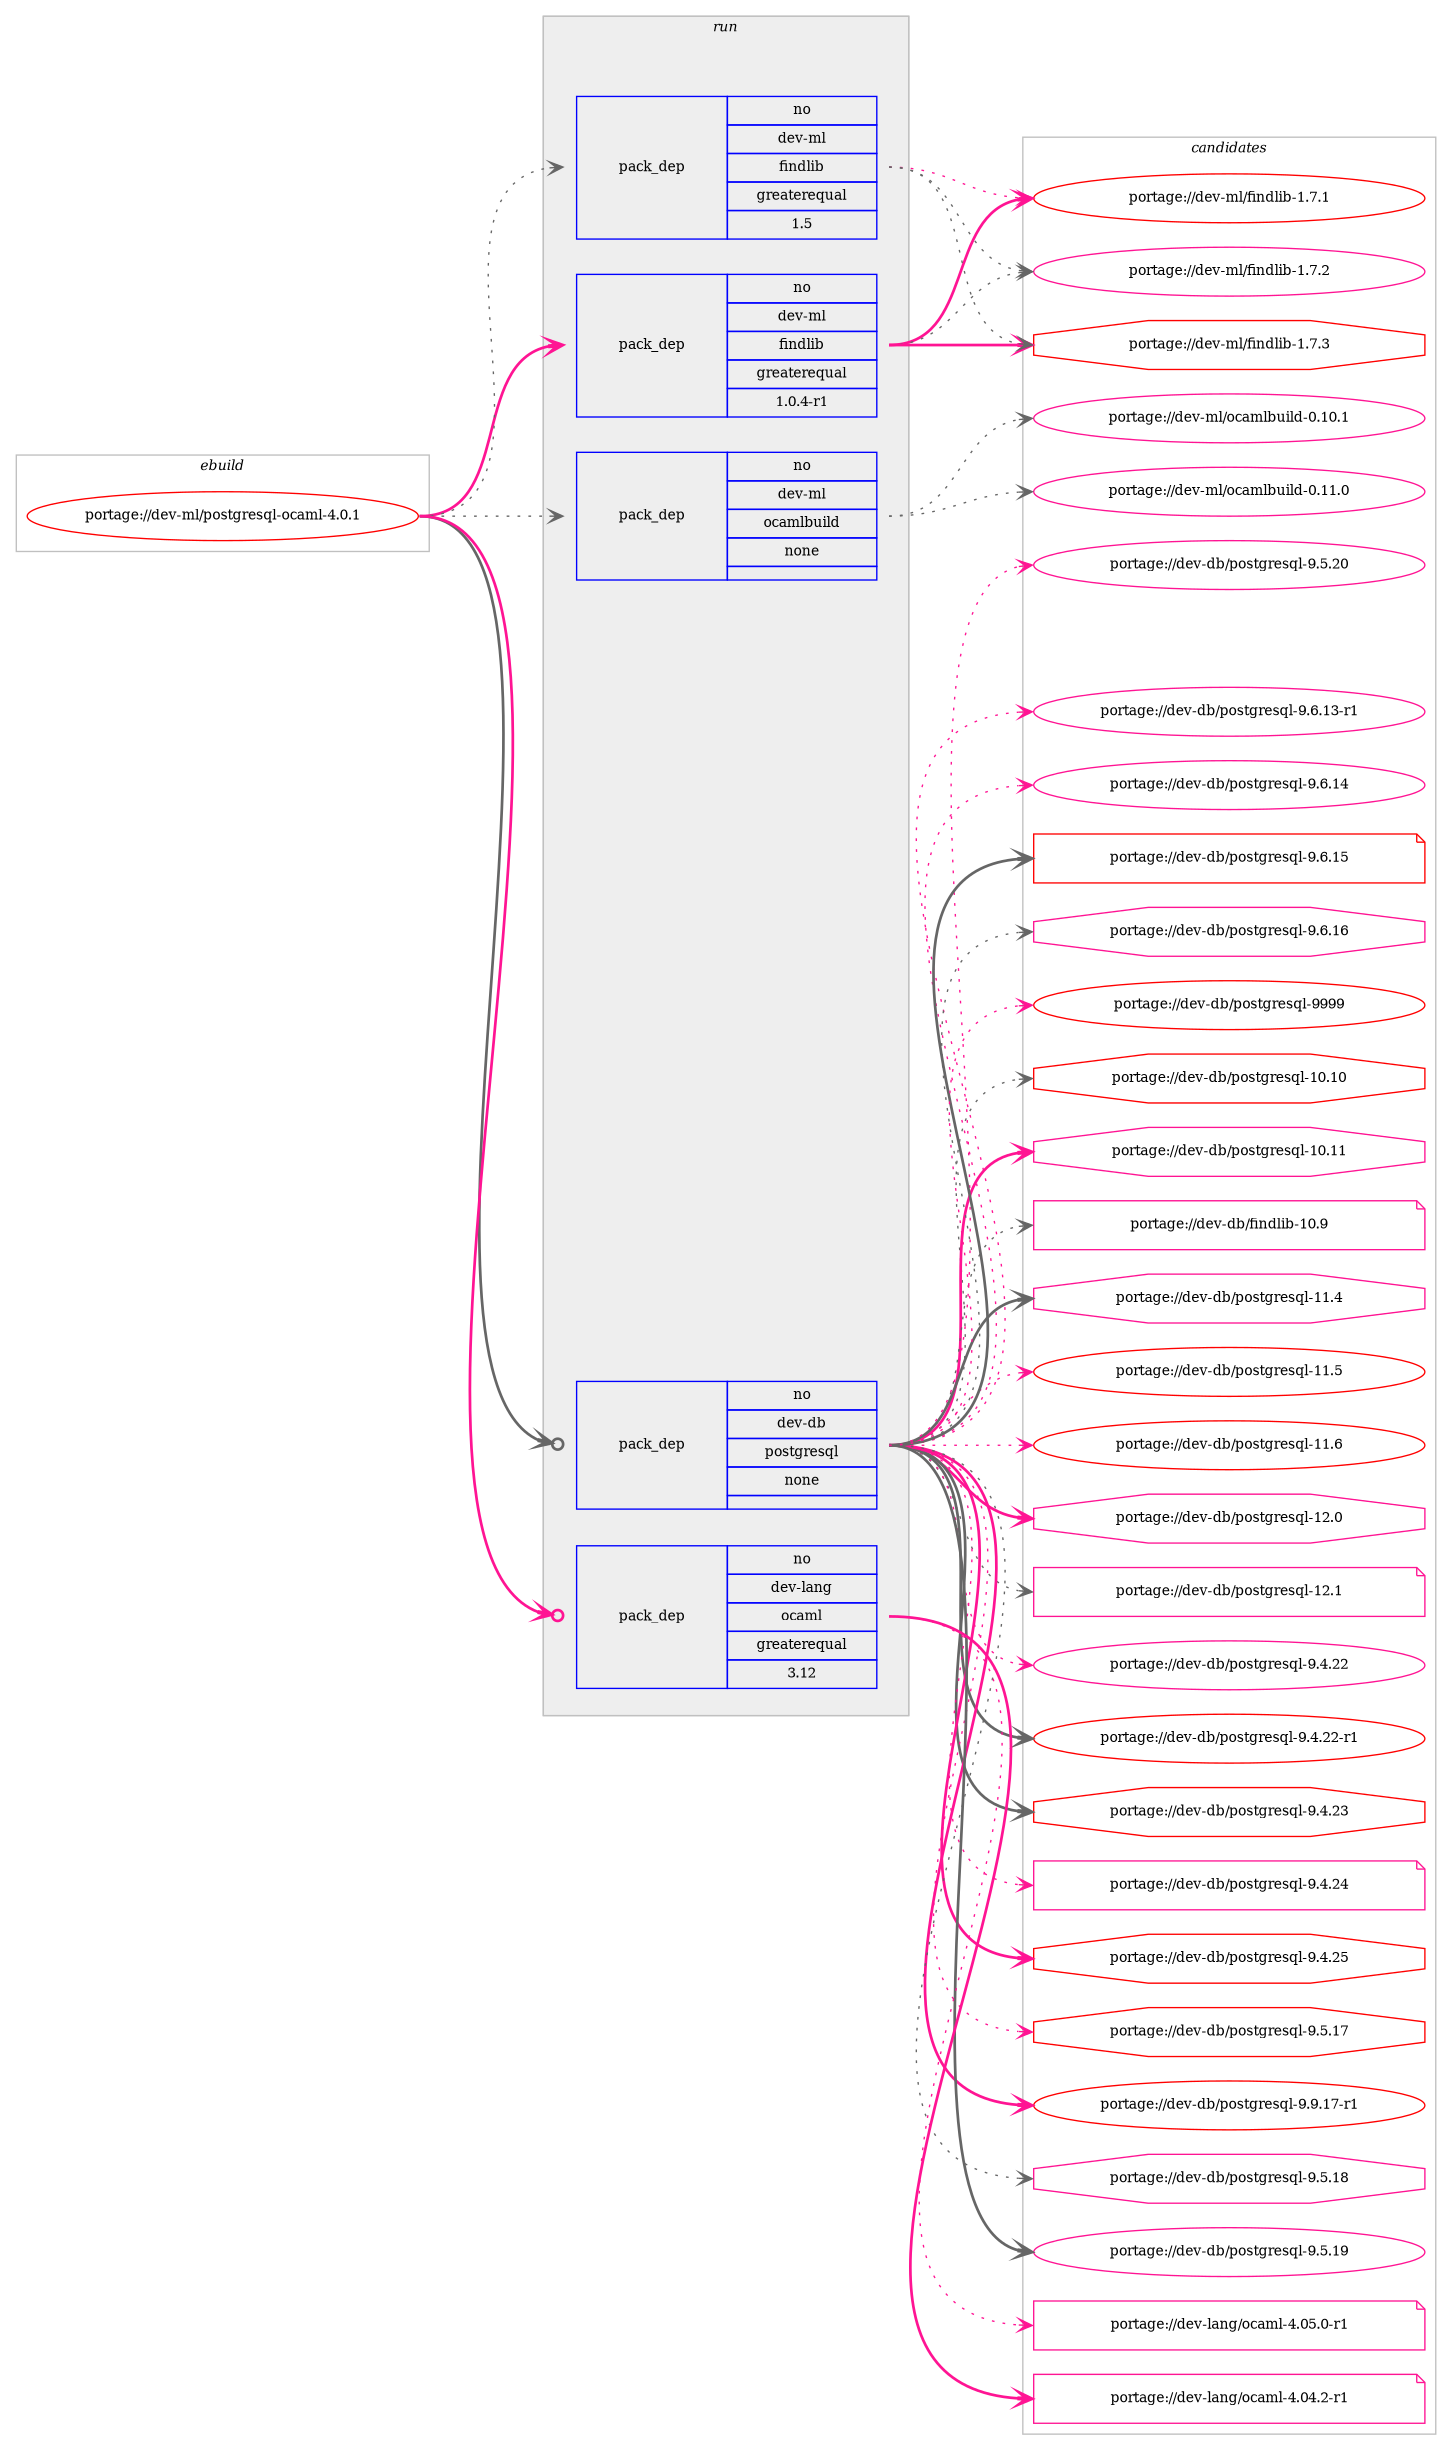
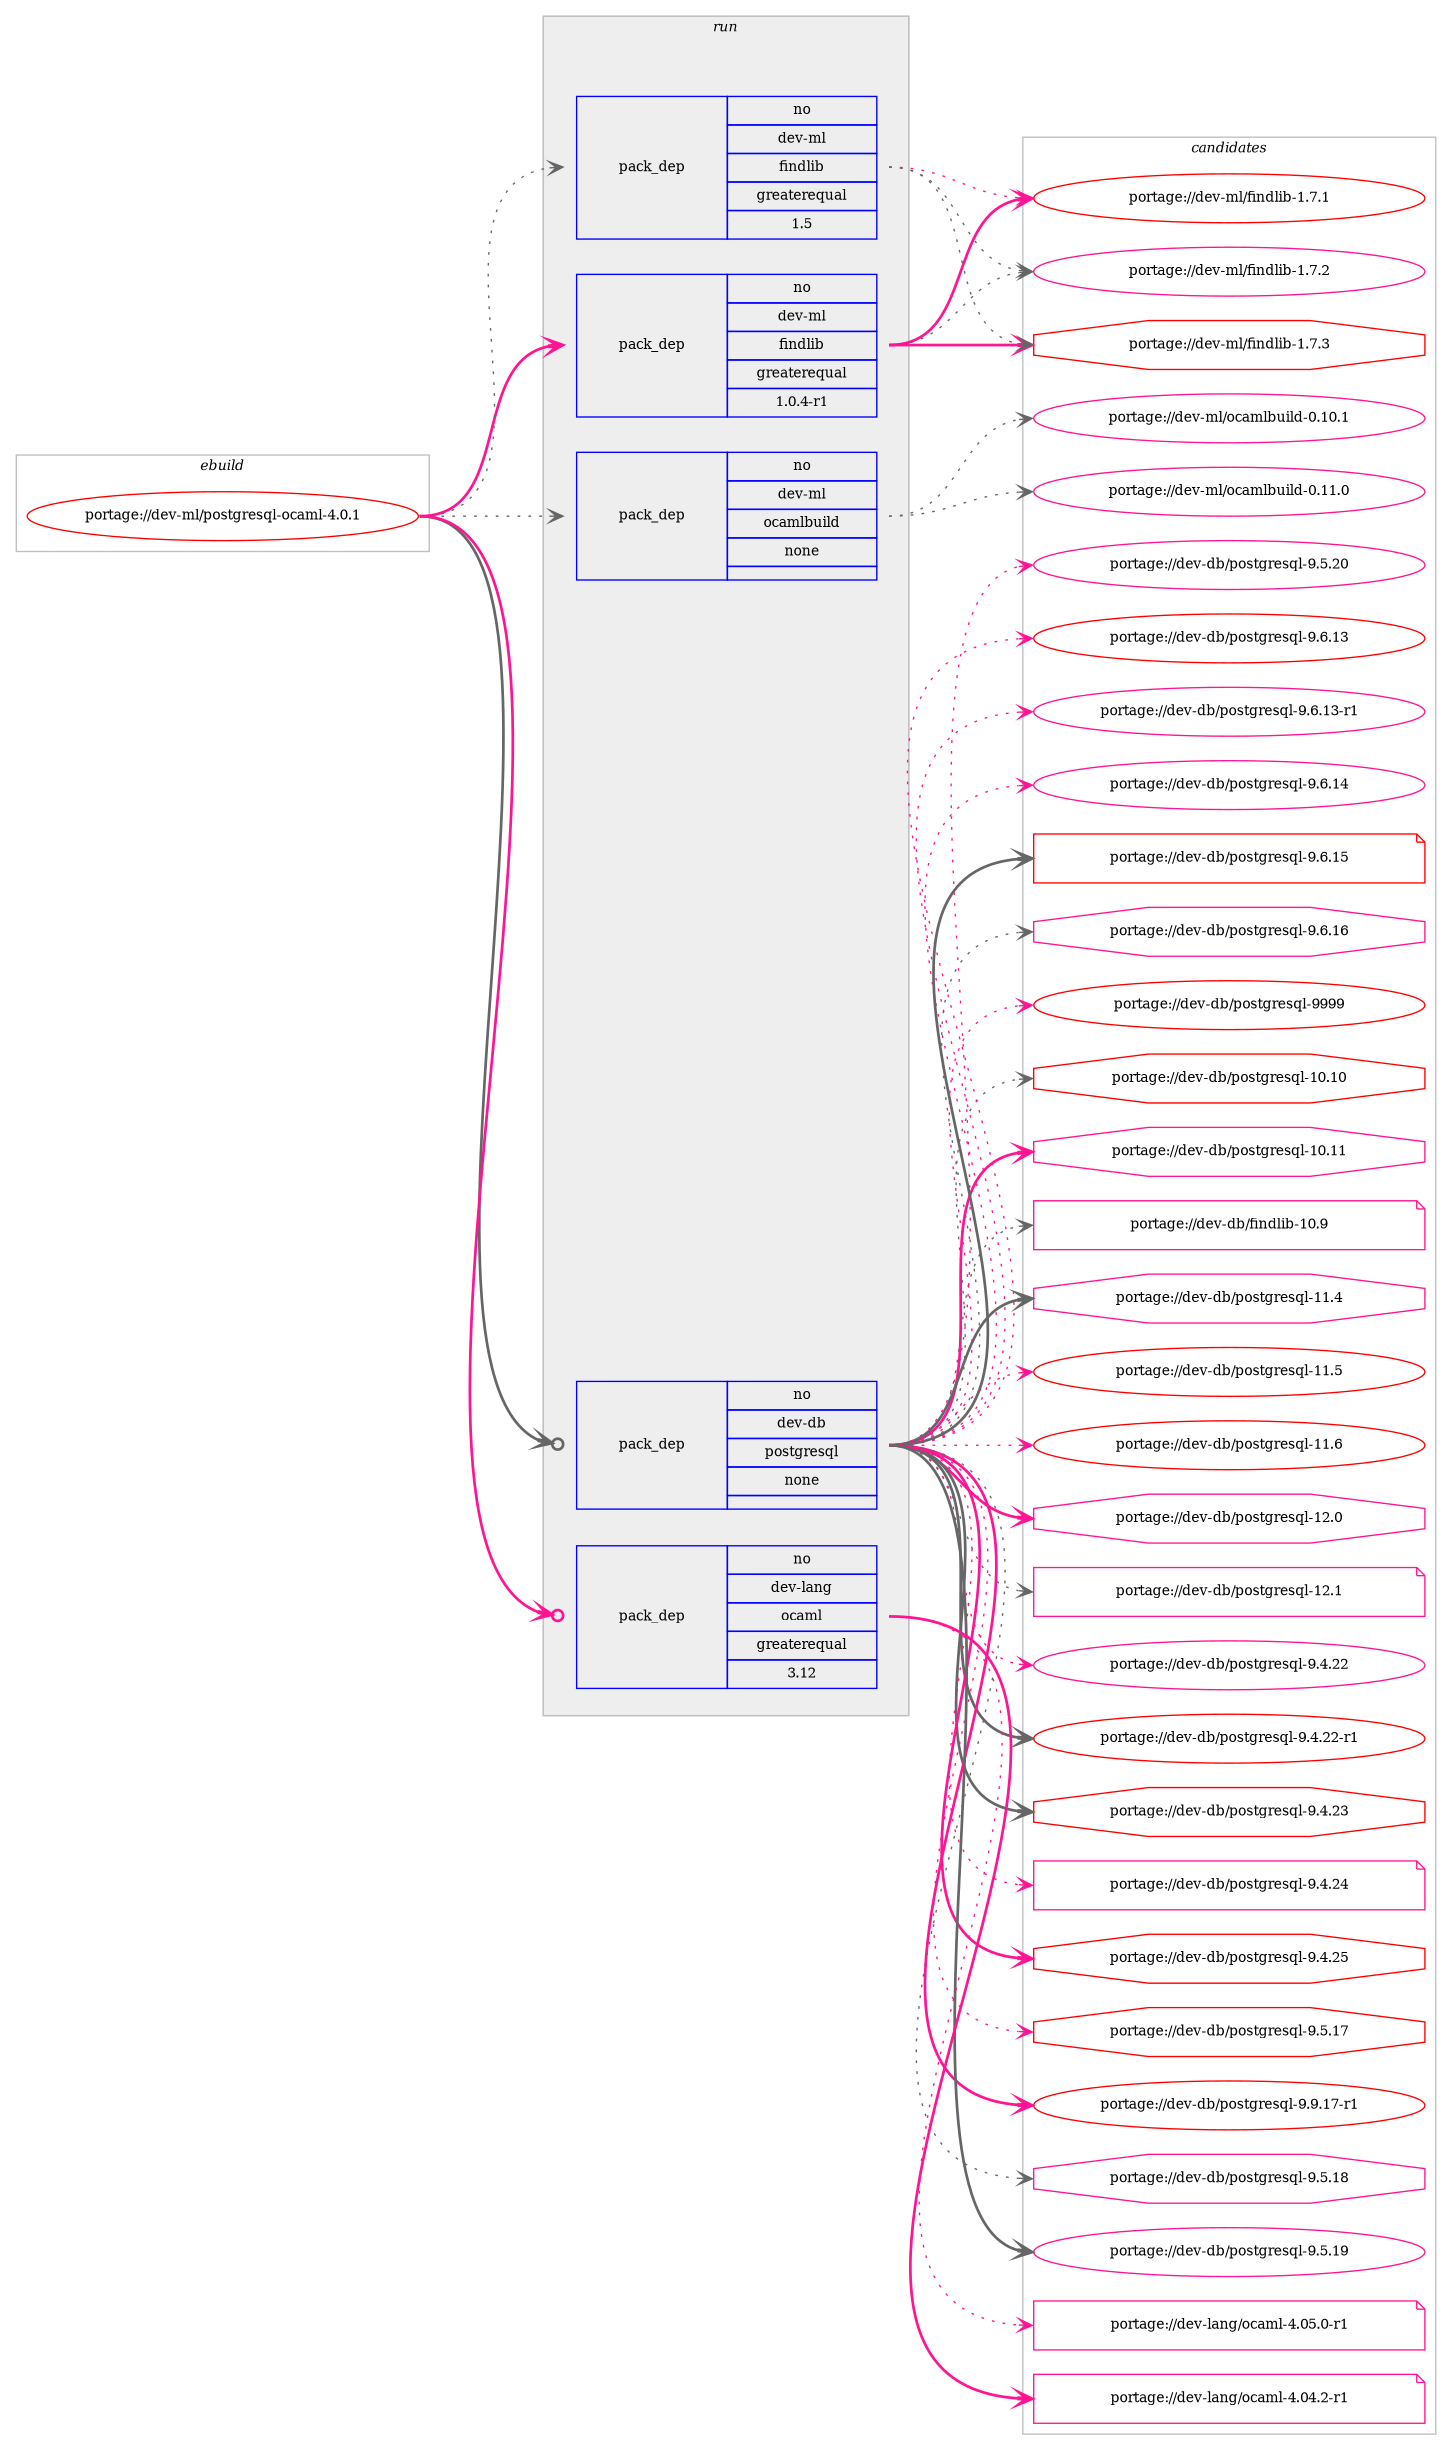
node "portage://dev-db/postgresql-9.6.13": added
